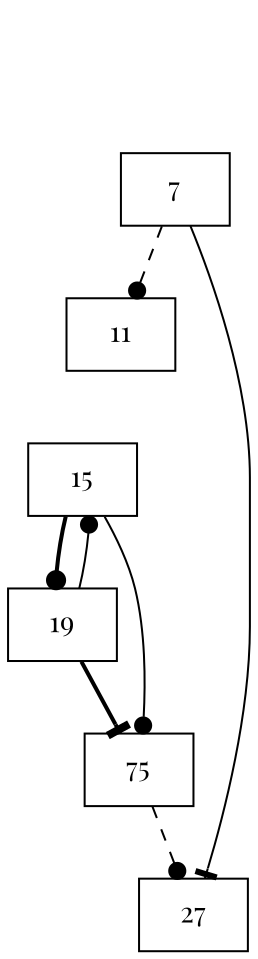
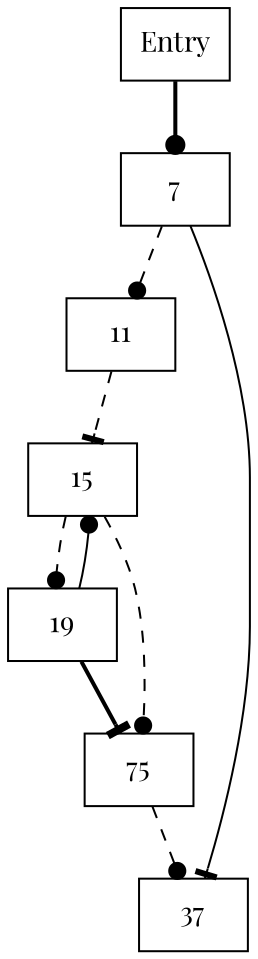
node "Entry": added
edge "11" -> "15": added
edge "15" -> "19": style bold -> dashed
edge "15" -> "75": style solid -> dashed
node "27": label "27" -> "37"
